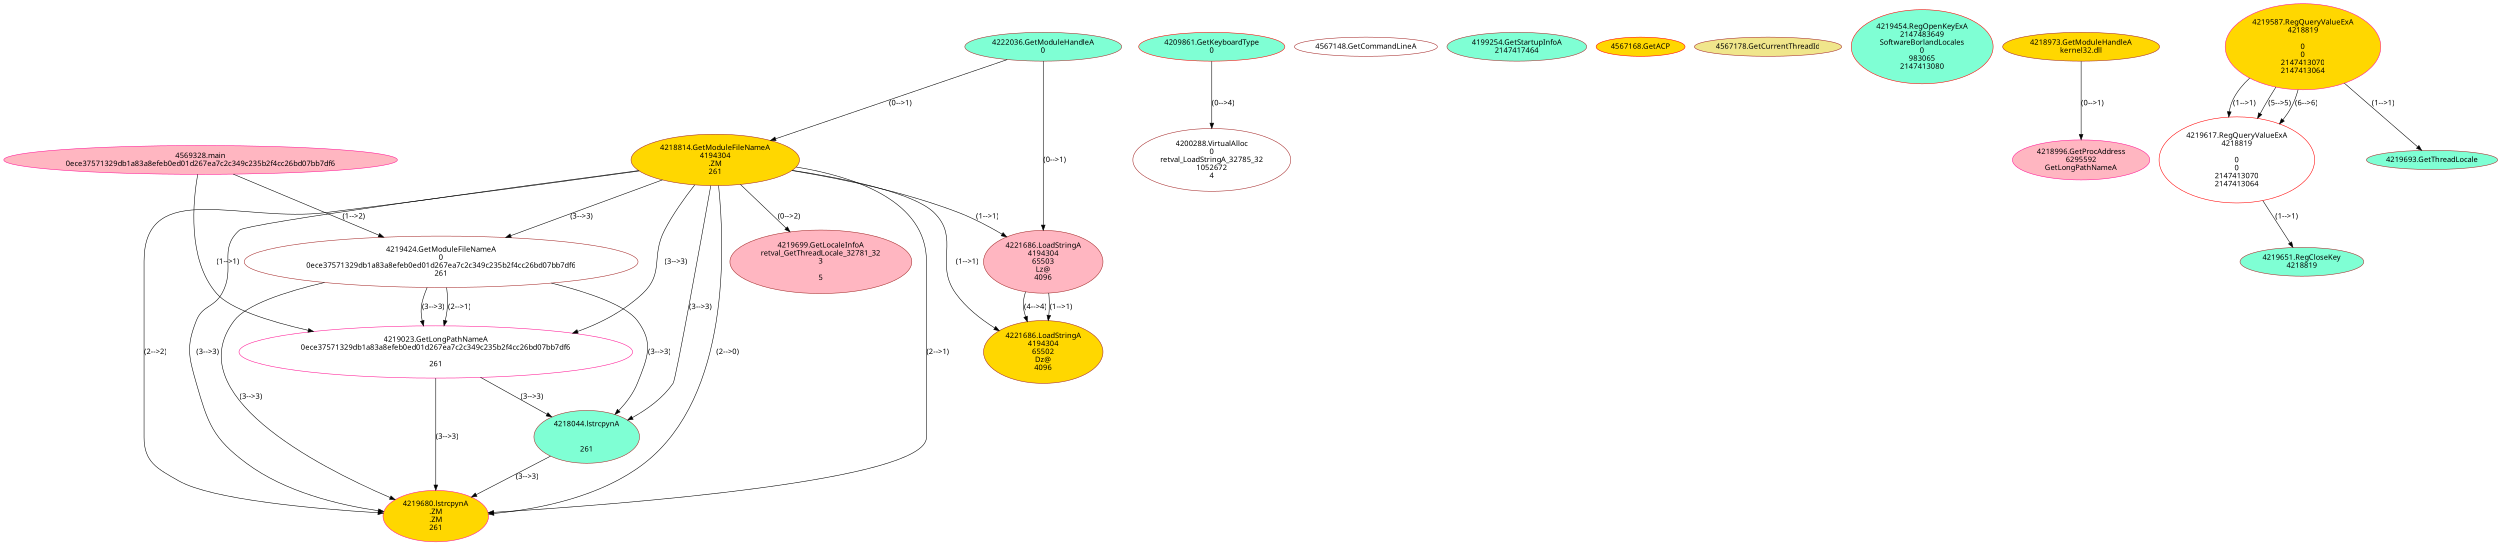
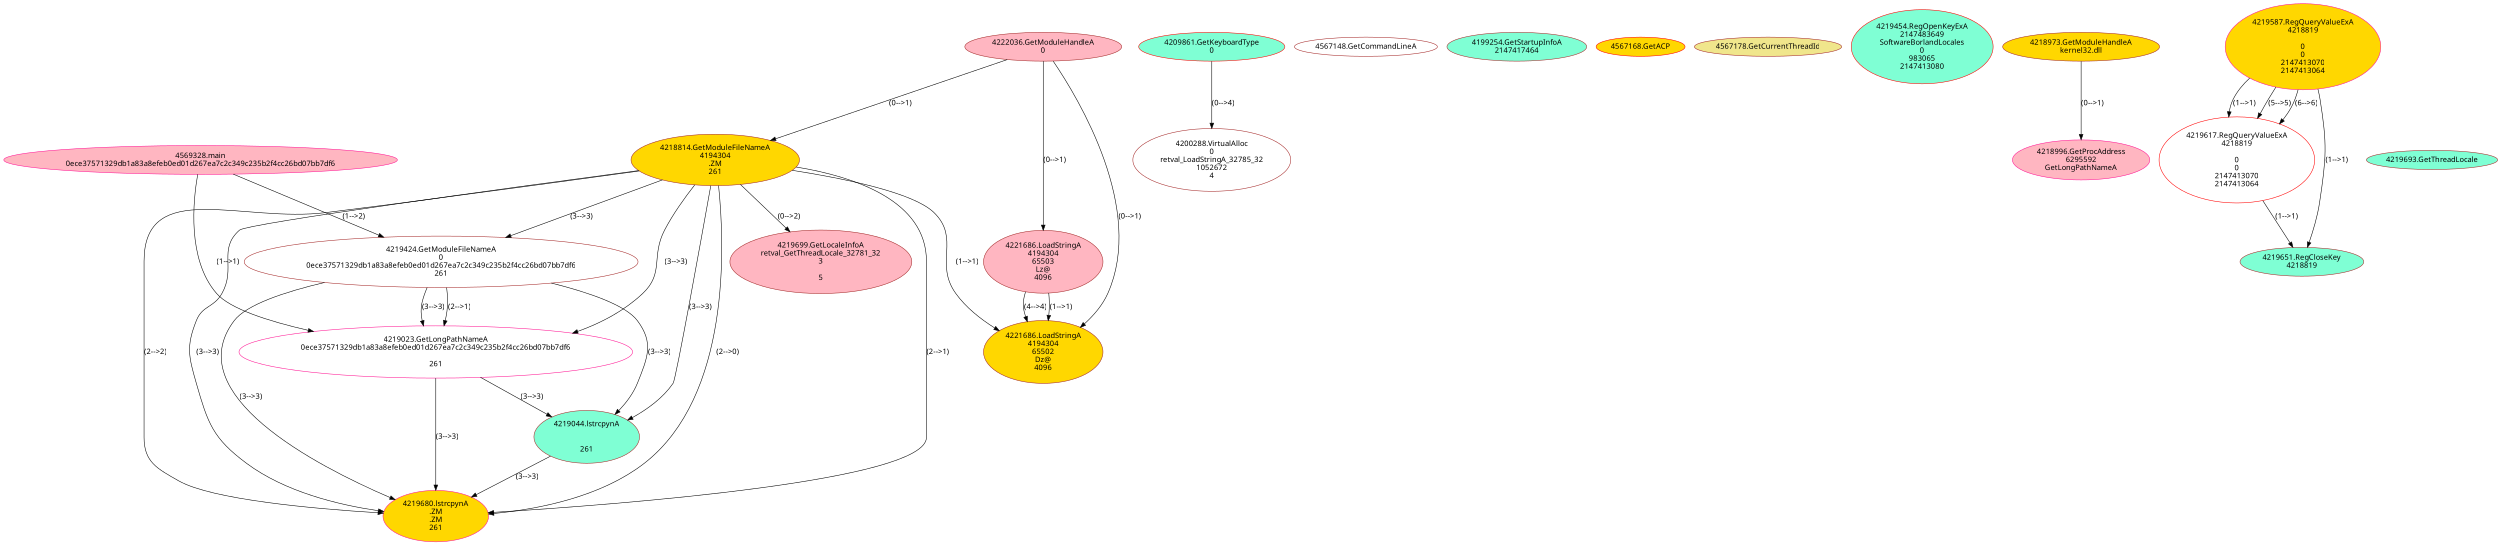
node "4222036.GetModuleHandleA 0": fillcolor aquamarine -> lightpink
edge "4219587.RegQueryValueExA 4218819 0 0 2147413070 2147413064" -> "4219693.GetThreadLocale": now "4219587.RegQueryValueExA 4218819 0 0 2147413070 2147413064" -> "4219651.RegCloseKey 4218819"
edge "4222036.GetModuleHandleA 0" -> "4221686.LoadStringA 4194304 65502 Dz@ 4096": added, label "(0-->1)"
edge "4218814.GetModuleFileNameA 4194304 .ZM 261" -> "4221686.LoadStringA 4194304 65503 Lz@ 4096": removed, label "(1-->1)"
node "4218044.lstrcpynA 261": label "4218044.lstrcpynA 261" -> "4219044.lstrcpynA 261"
